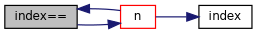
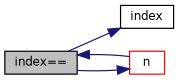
edge "n" -> "index": now "index==" -> "index"
